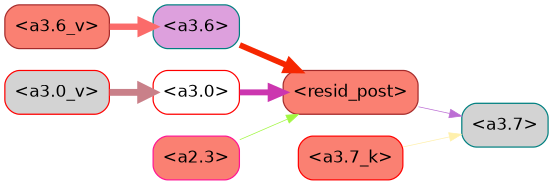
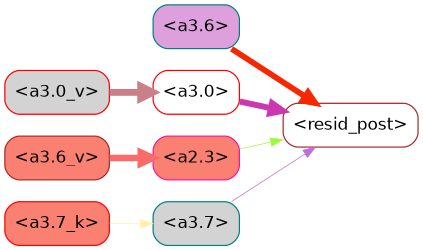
edge "<a3.6_v>" -> "<a3.6>": now "<a3.6_v>" -> "<a2.3>"
node "<resid_post>": fillcolor salmon -> white
edge "<resid_post>" -> "<a3.7>": reversed
